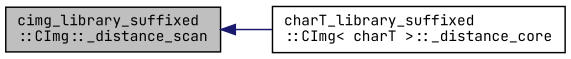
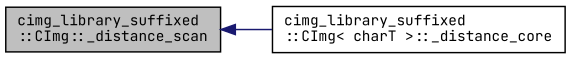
node "charT_library_suffixed ::CImg< charT >::_distance_core": label "charT_library_suffixed ::CImg< charT >::_distance_core" -> "cimg_library_suffixed ::CImg< charT >::_distance_core"
